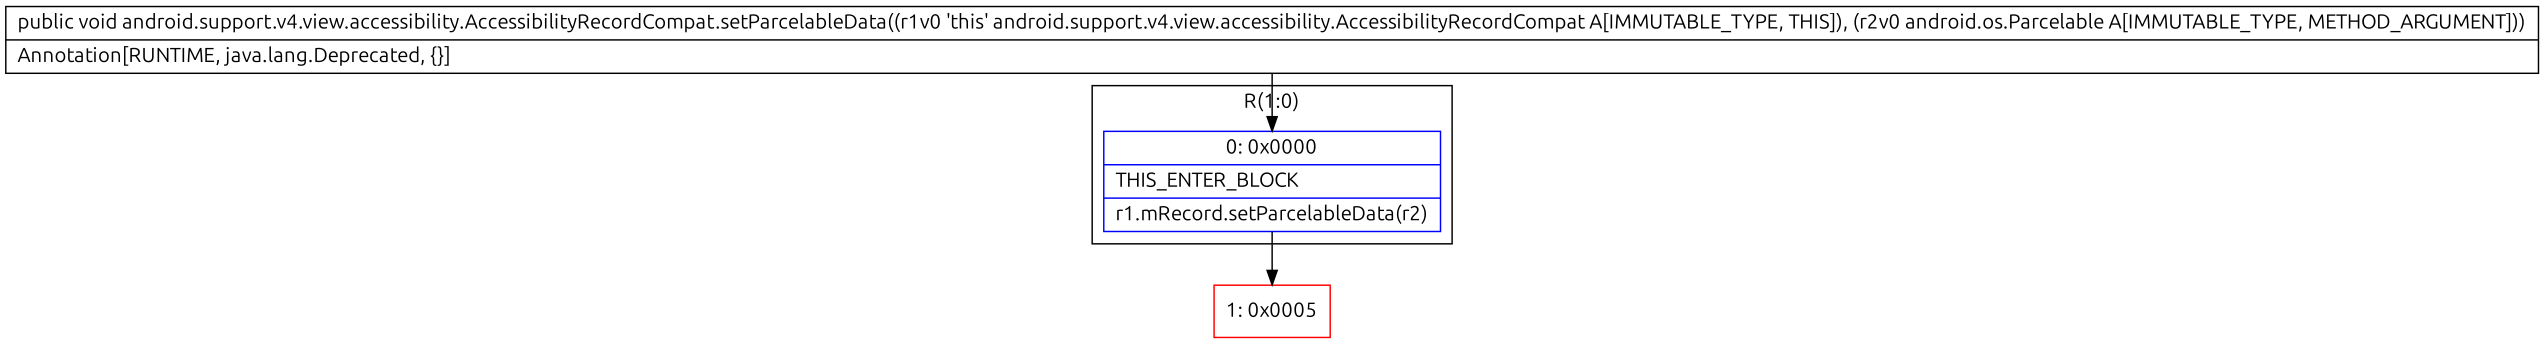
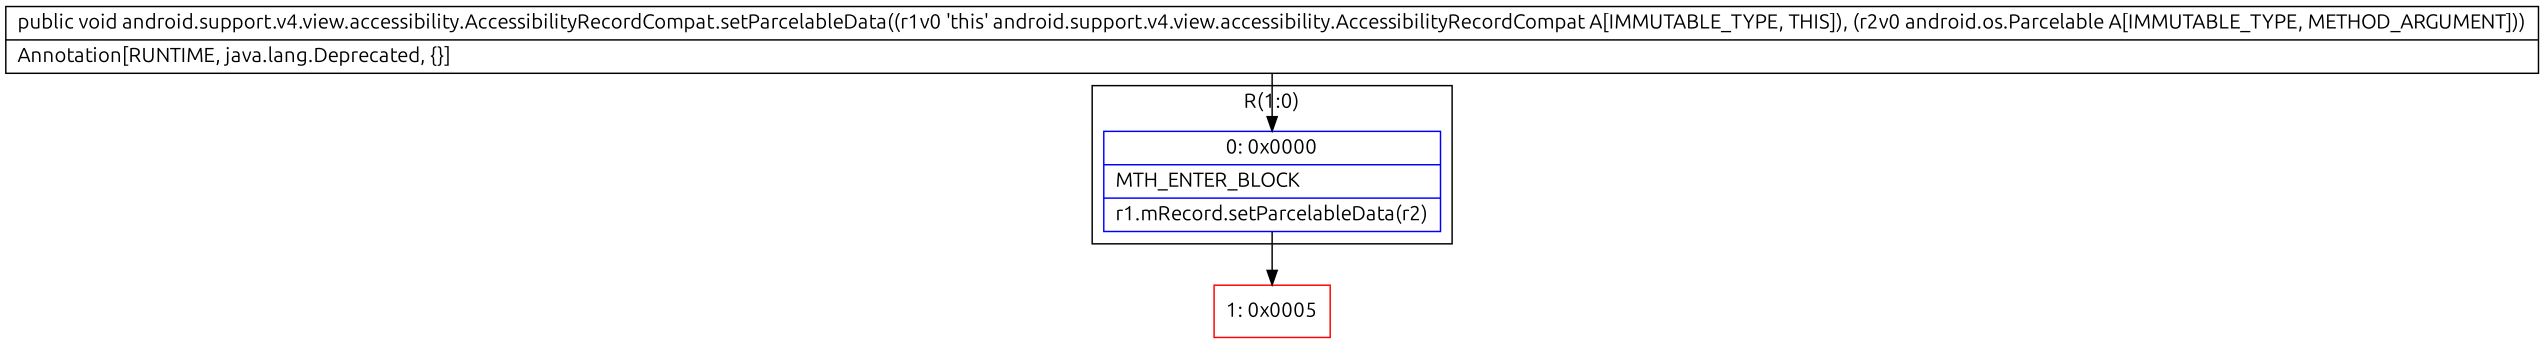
node "0: 0x0000": text "THIS_ENTER_BLOCK" -> "MTH_ENTER_BLOCK"
